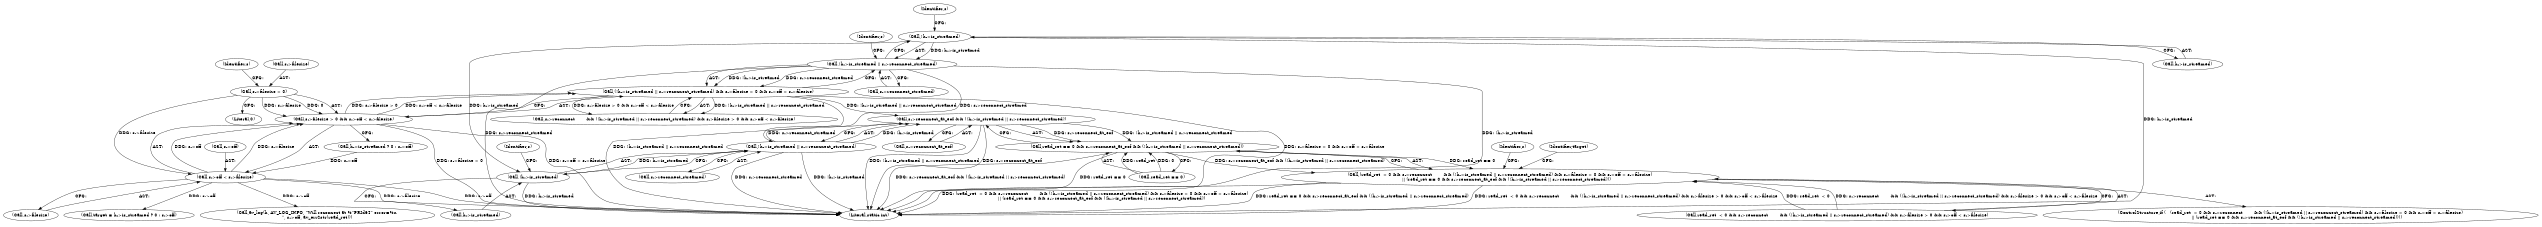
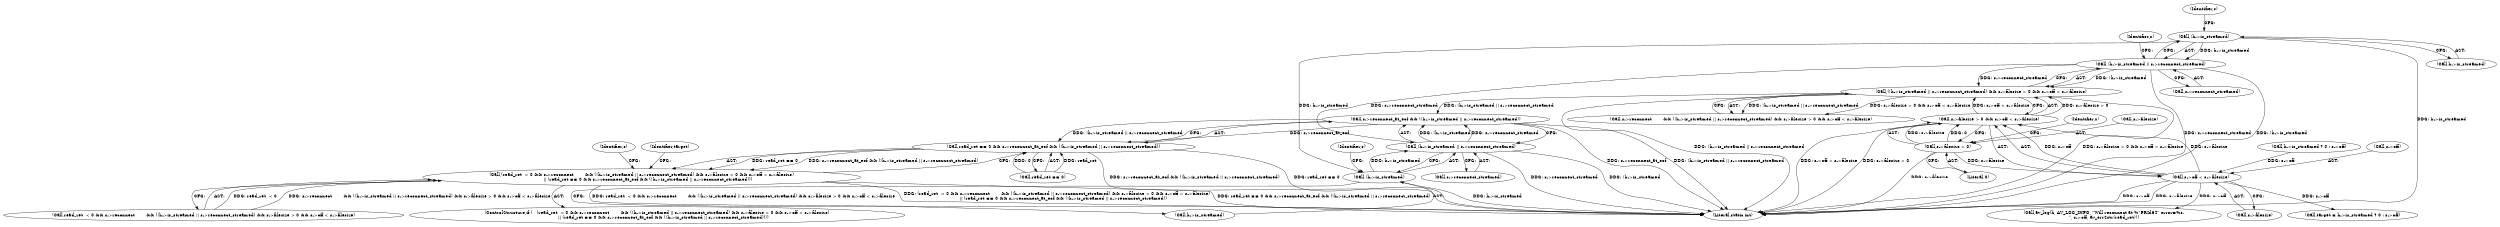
edge "(Call,s->filesize > 0 && s->off < s->filesize)" -> "(Call,h->is_streamed ? 0 : s->off)": now "(Call,s->filesize > 0 && s->off < s->filesize)" -> "(Call,s->filesize > 0)"
node "(Call,s->reconnect_at_eof)": removed
edge "(Literal,0)" -> "(Call,s->filesize > 0)": added, label "AST:"
edge "(Call,s->filesize > 0)" -> "(Literal,static int)": added, label "DDG: s->filesize"
